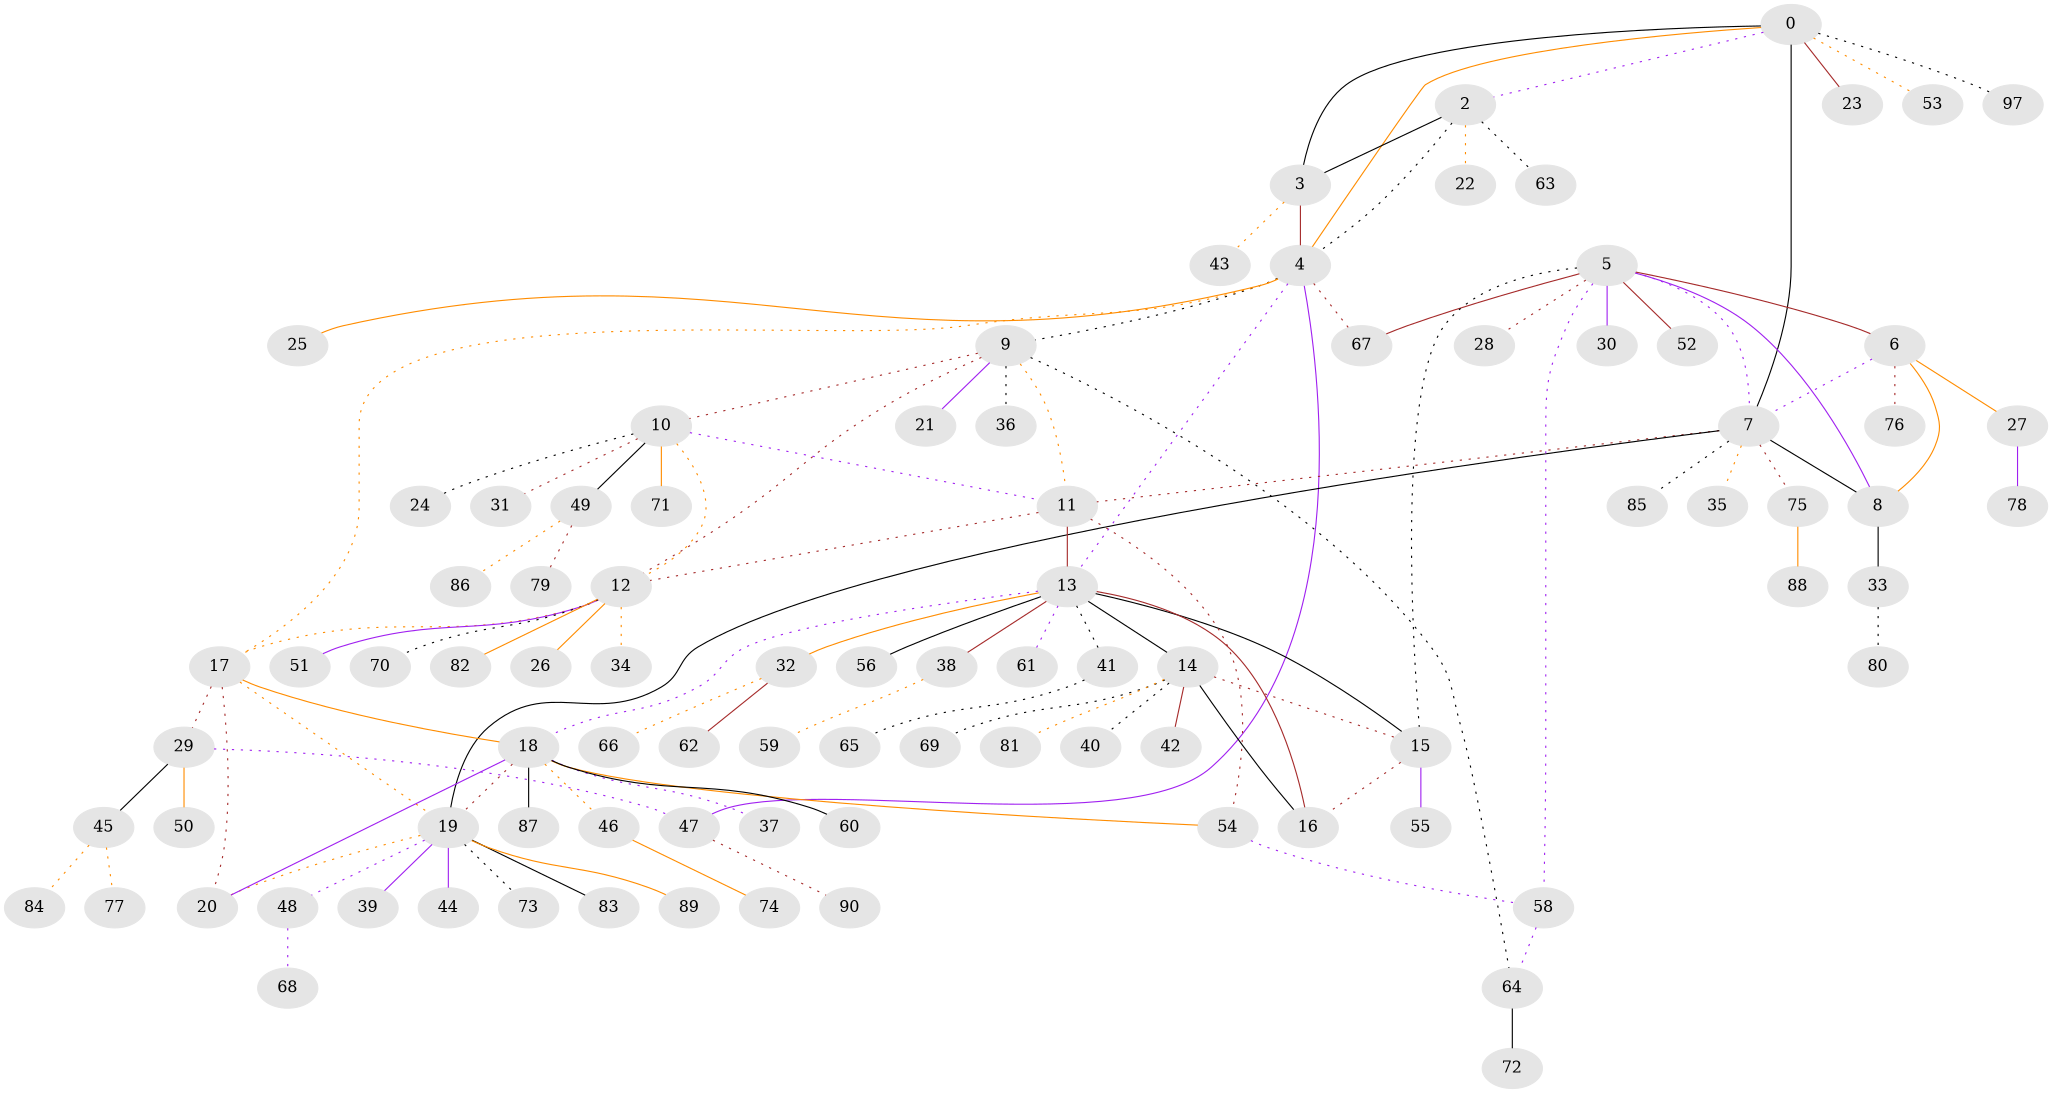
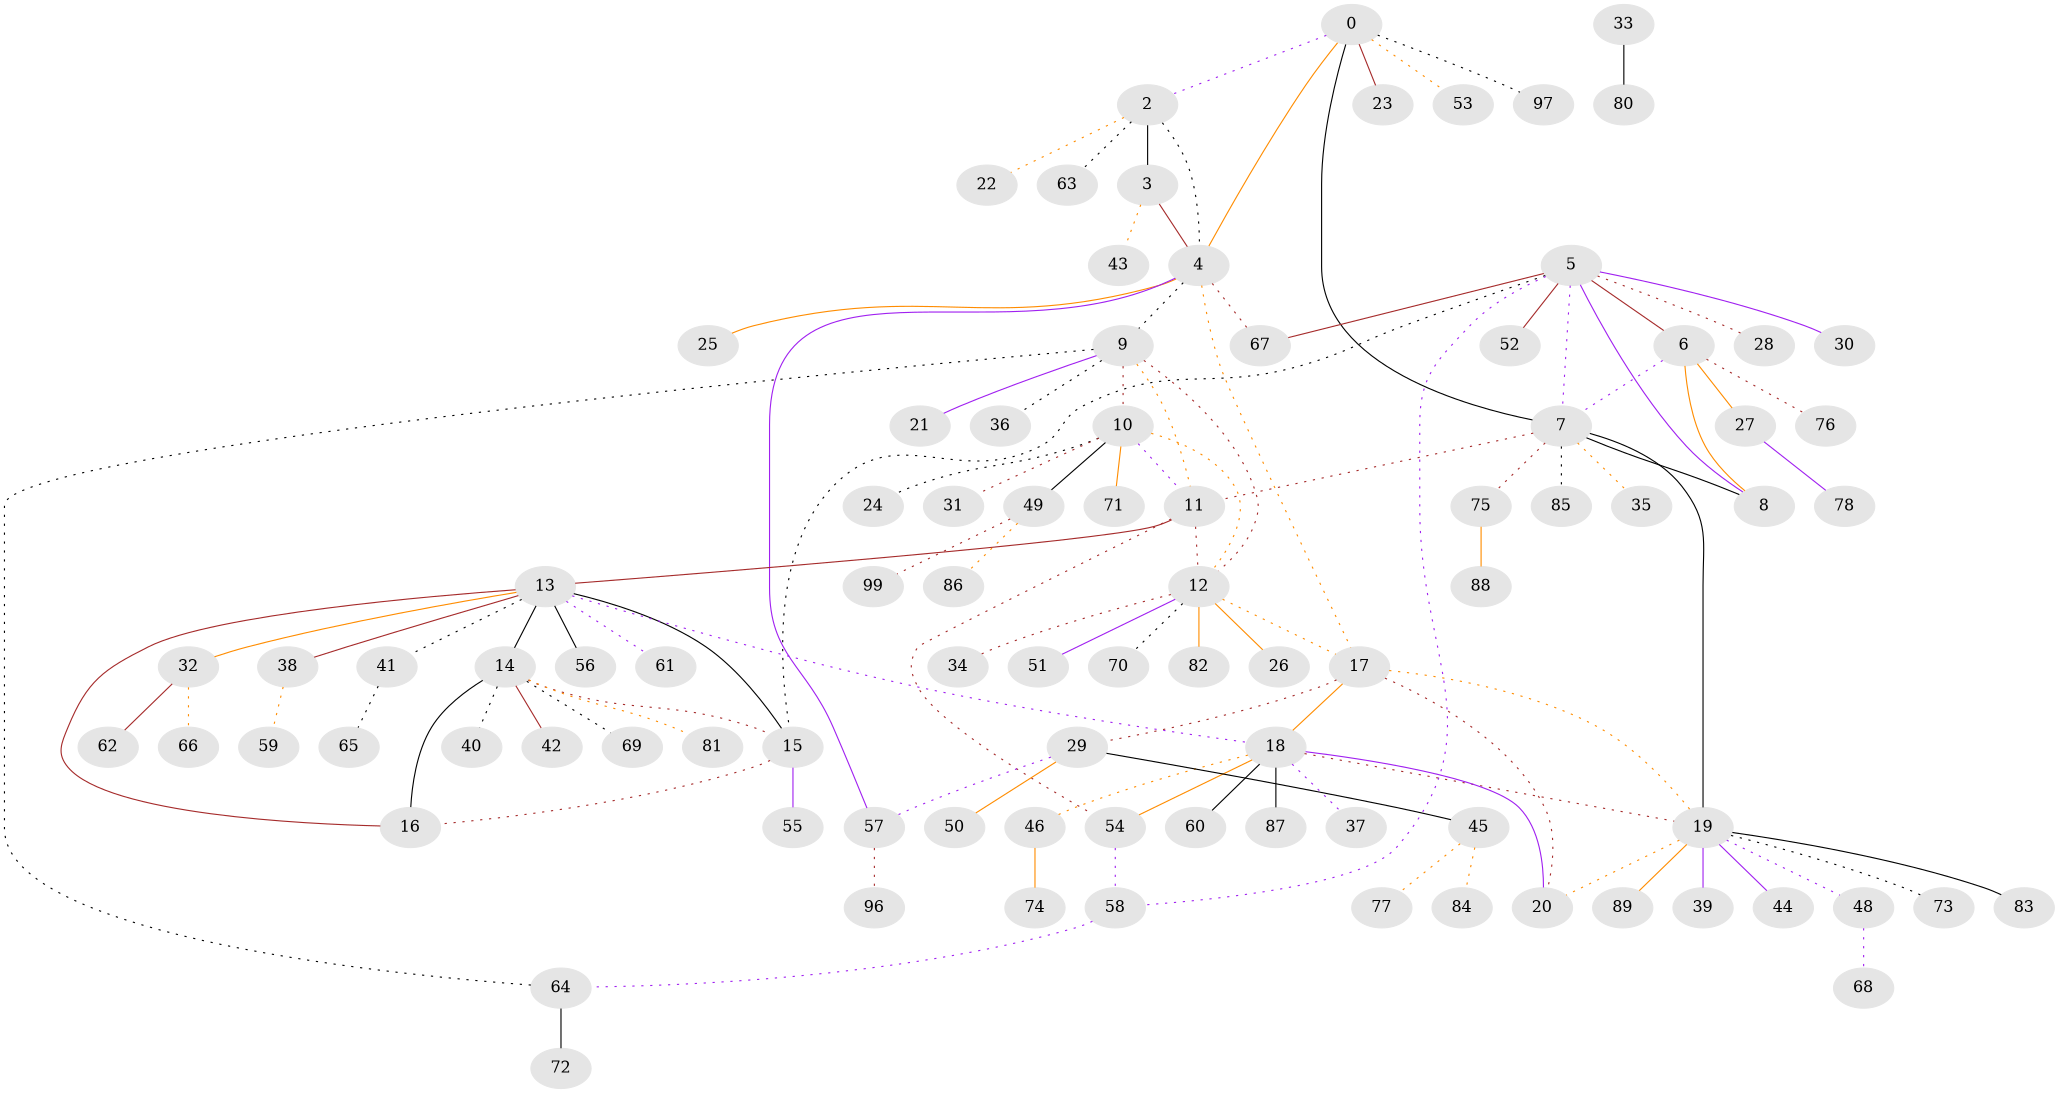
edge "0" -- "3": removed
edge "4" -- "13": removed
edge "8" -- "33": removed
node "79": label "79" -> "99"
edge "12" -- "34": color darkorange -> brown
edge "33" -- "80": style dotted -> solid
node "47": label "47" -> "57"
node "90": label "90" -> "96"
